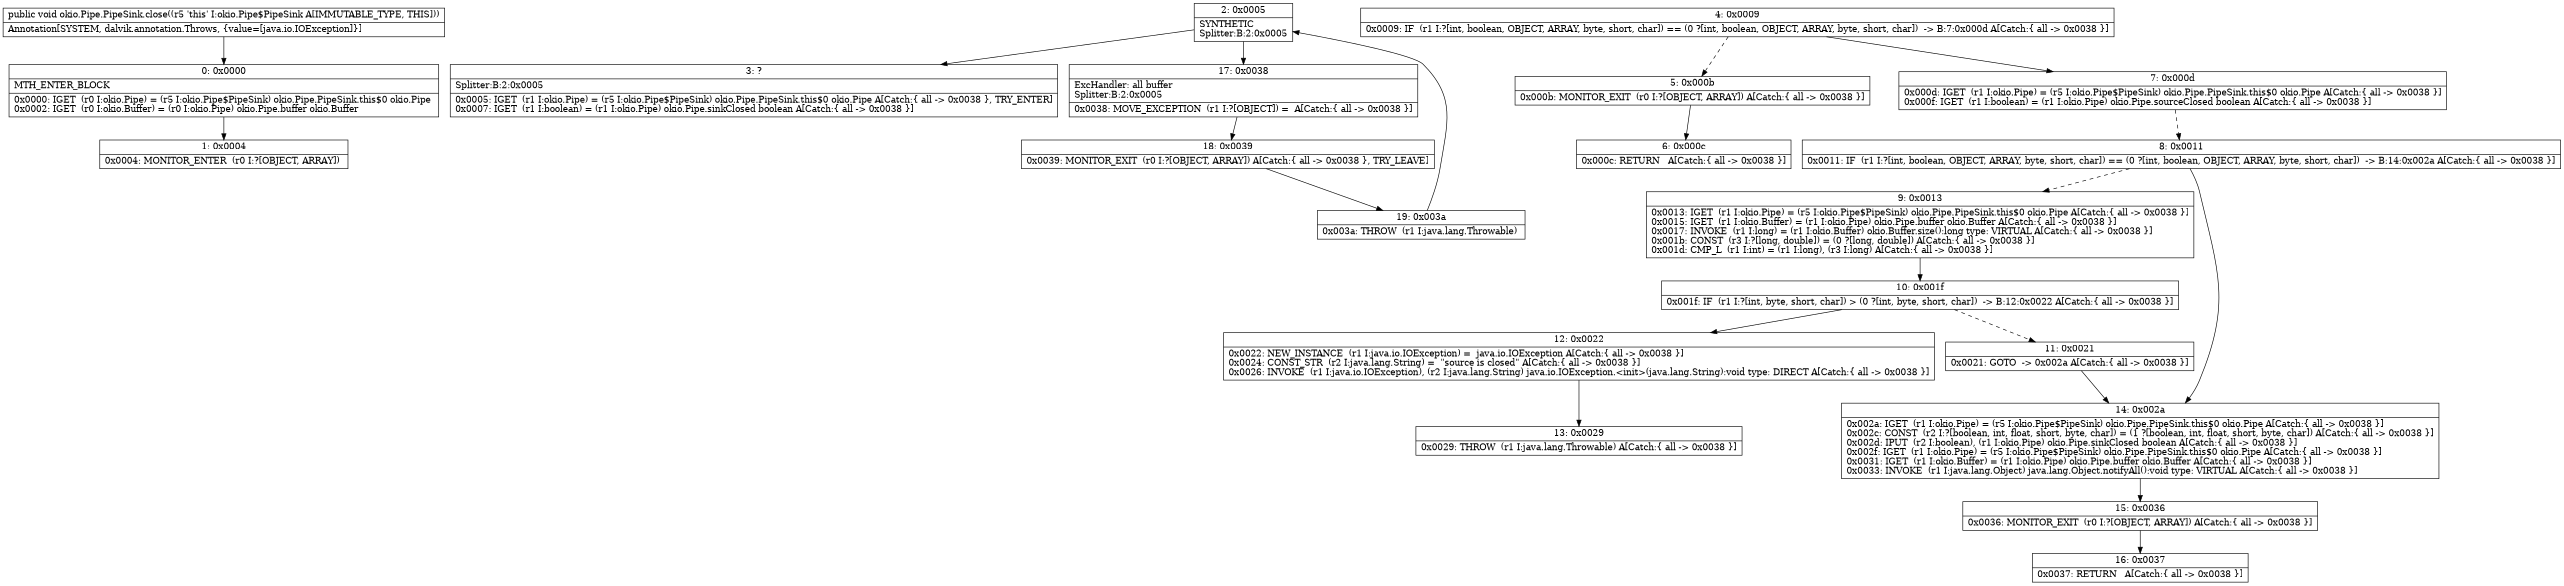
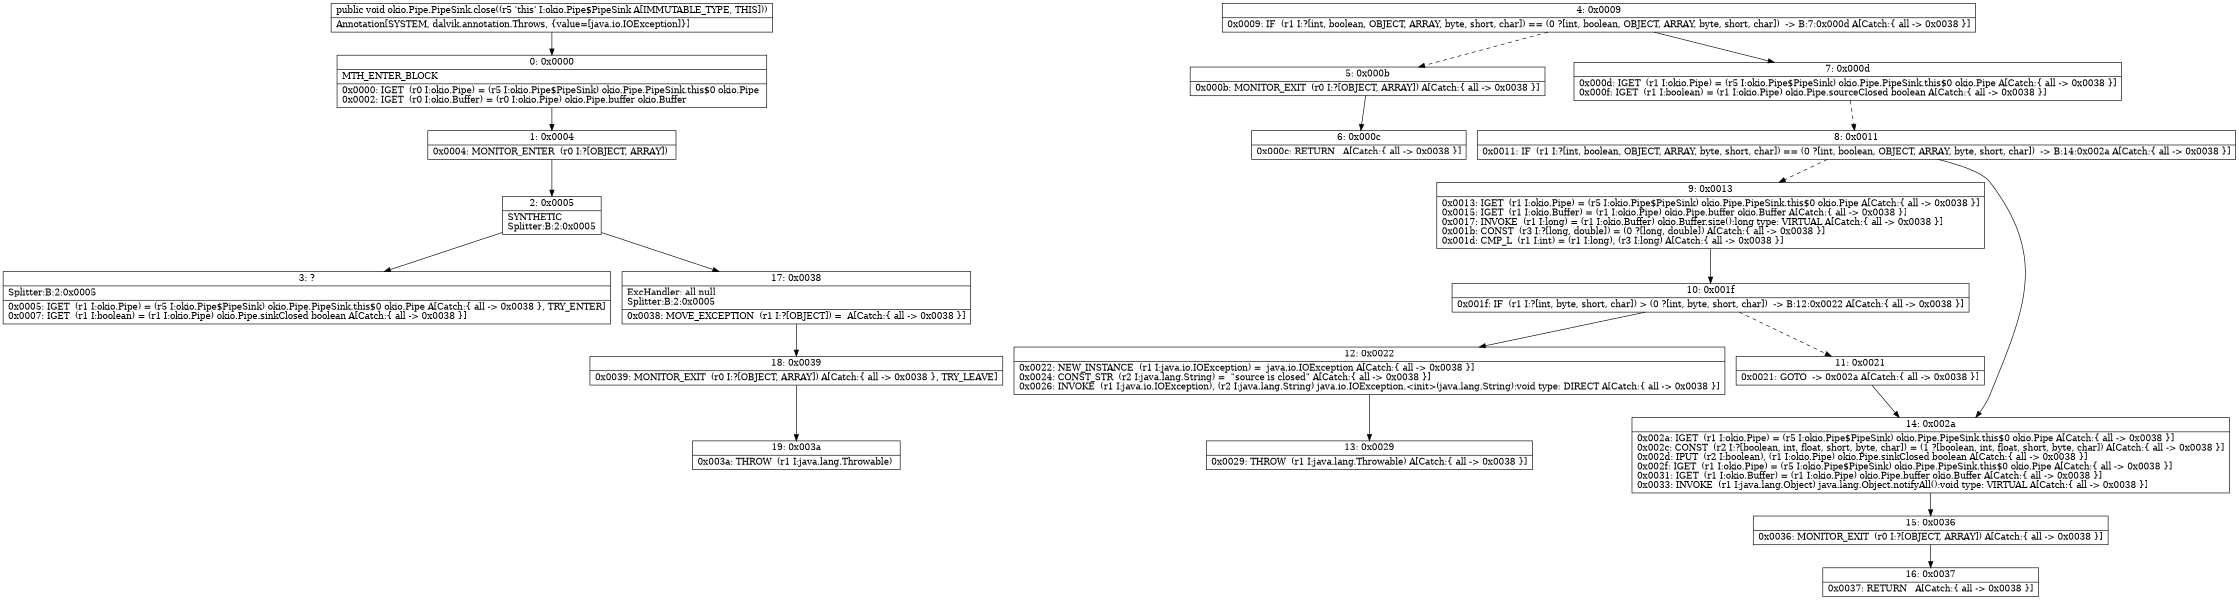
edge "19: 0x003a" -> "2: 0x0005": now "1: 0x0004" -> "2: 0x0005"
node "17: 0x0038": text "ExcHandler: all buffer" -> "ExcHandler: all null"
